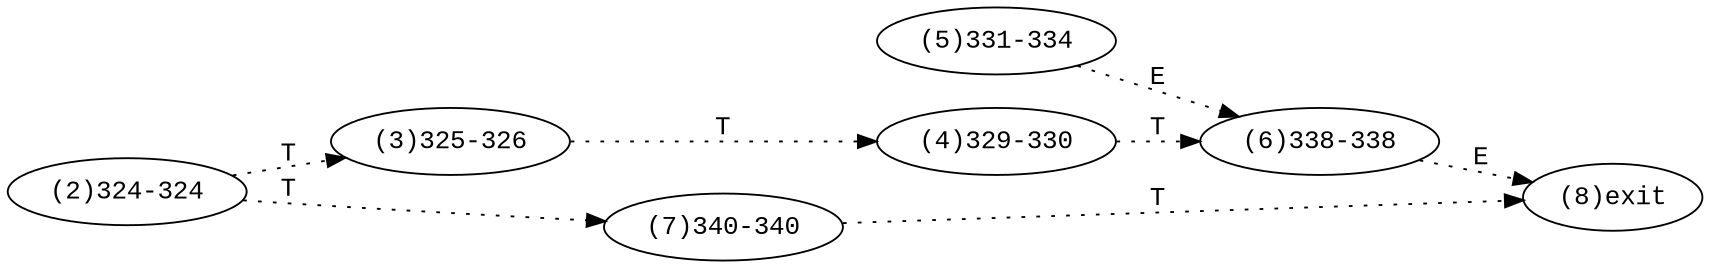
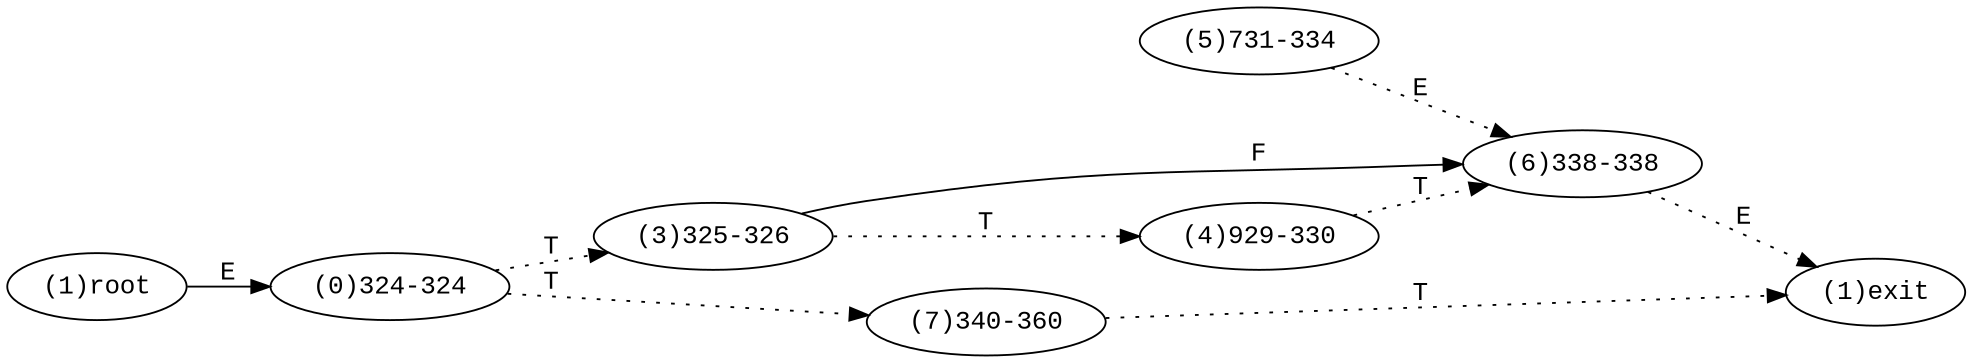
node "(5)331-334": label "(5)331-334" -> "(5)731-334"
node "(4)329-330": label "(4)329-330" -> "(4)929-330"
edge "(3)325-326" -> "(6)338-338": added, label "F"
node "(2)324-324": label "(2)324-324" -> "(0)324-324"
node "(8)exit": label "(8)exit" -> "(1)exit"
node "(7)340-340": label "(7)340-340" -> "(7)340-360"
node "(1)root": added
